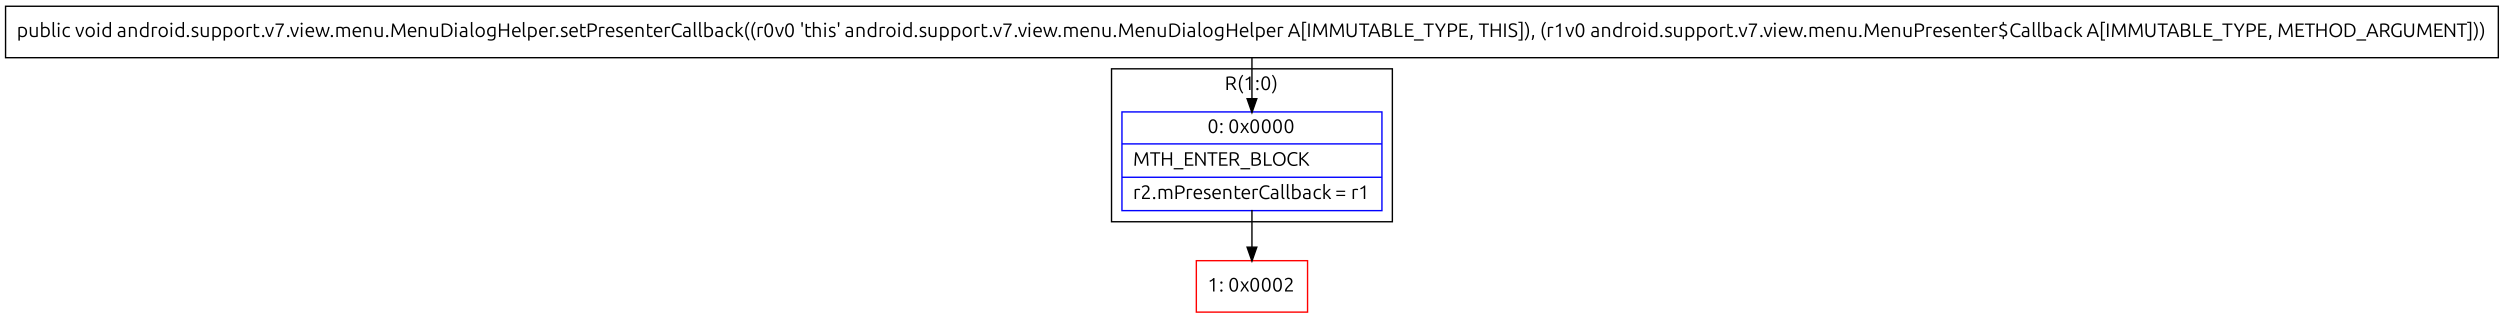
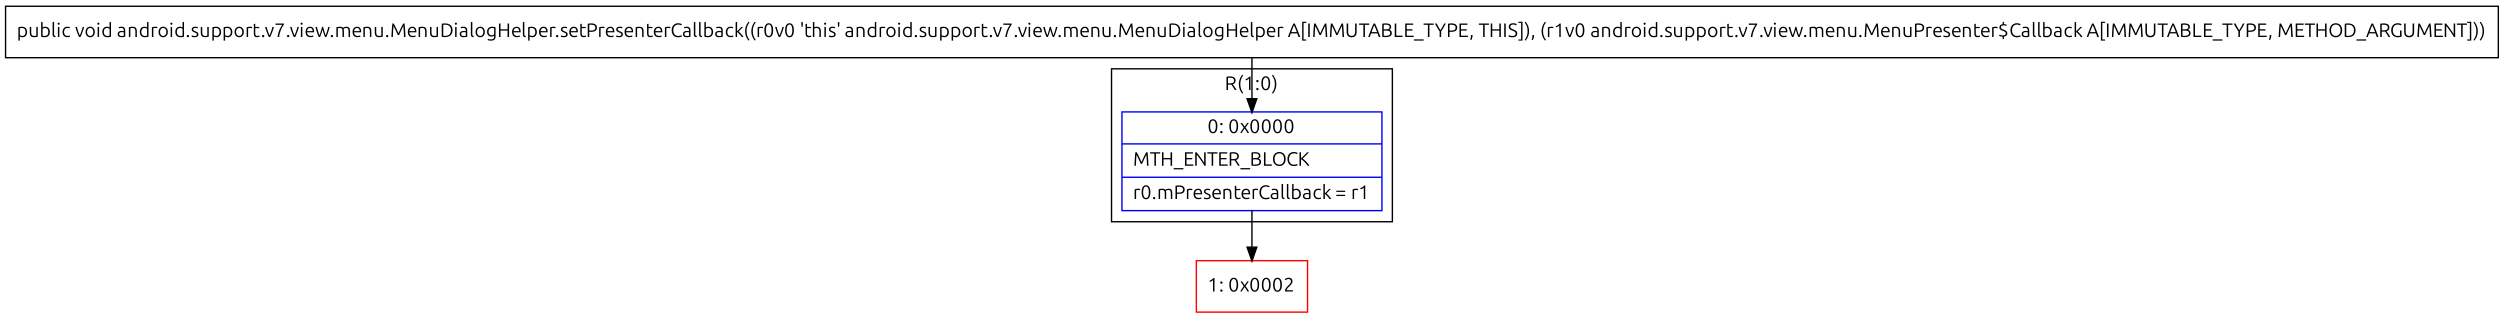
node "0: 0x0000": text "r2.mPresenterCallback = r1" -> "r0.mPresenterCallback = r1"
